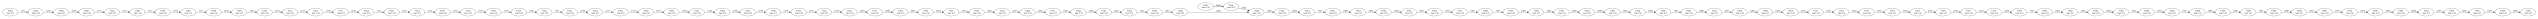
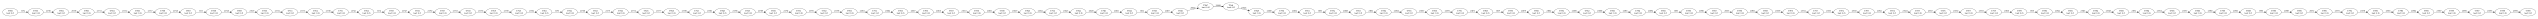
edge "T7946 load: 0.25" -> "T7949 load: 0.25": now "T7946 load: 0.25" -> "T7947 load: 0.25"
